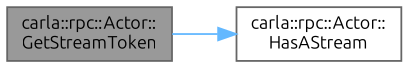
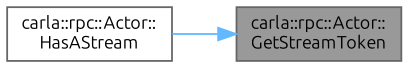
edge "carla::rpc::Actor:: GetStreamToken" -> "carla::rpc::Actor:: HasAStream": reversed
